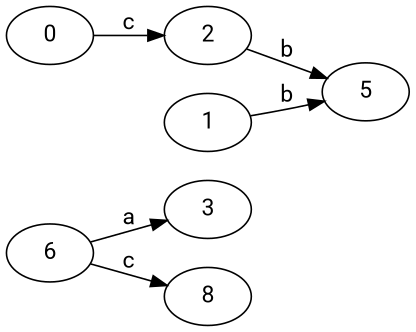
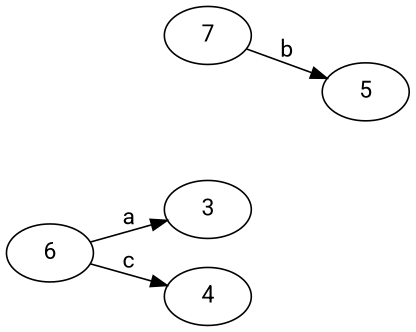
node "0": removed
node "2": label "2" -> "7"
node "1": removed
node "8": label "8" -> "4"
